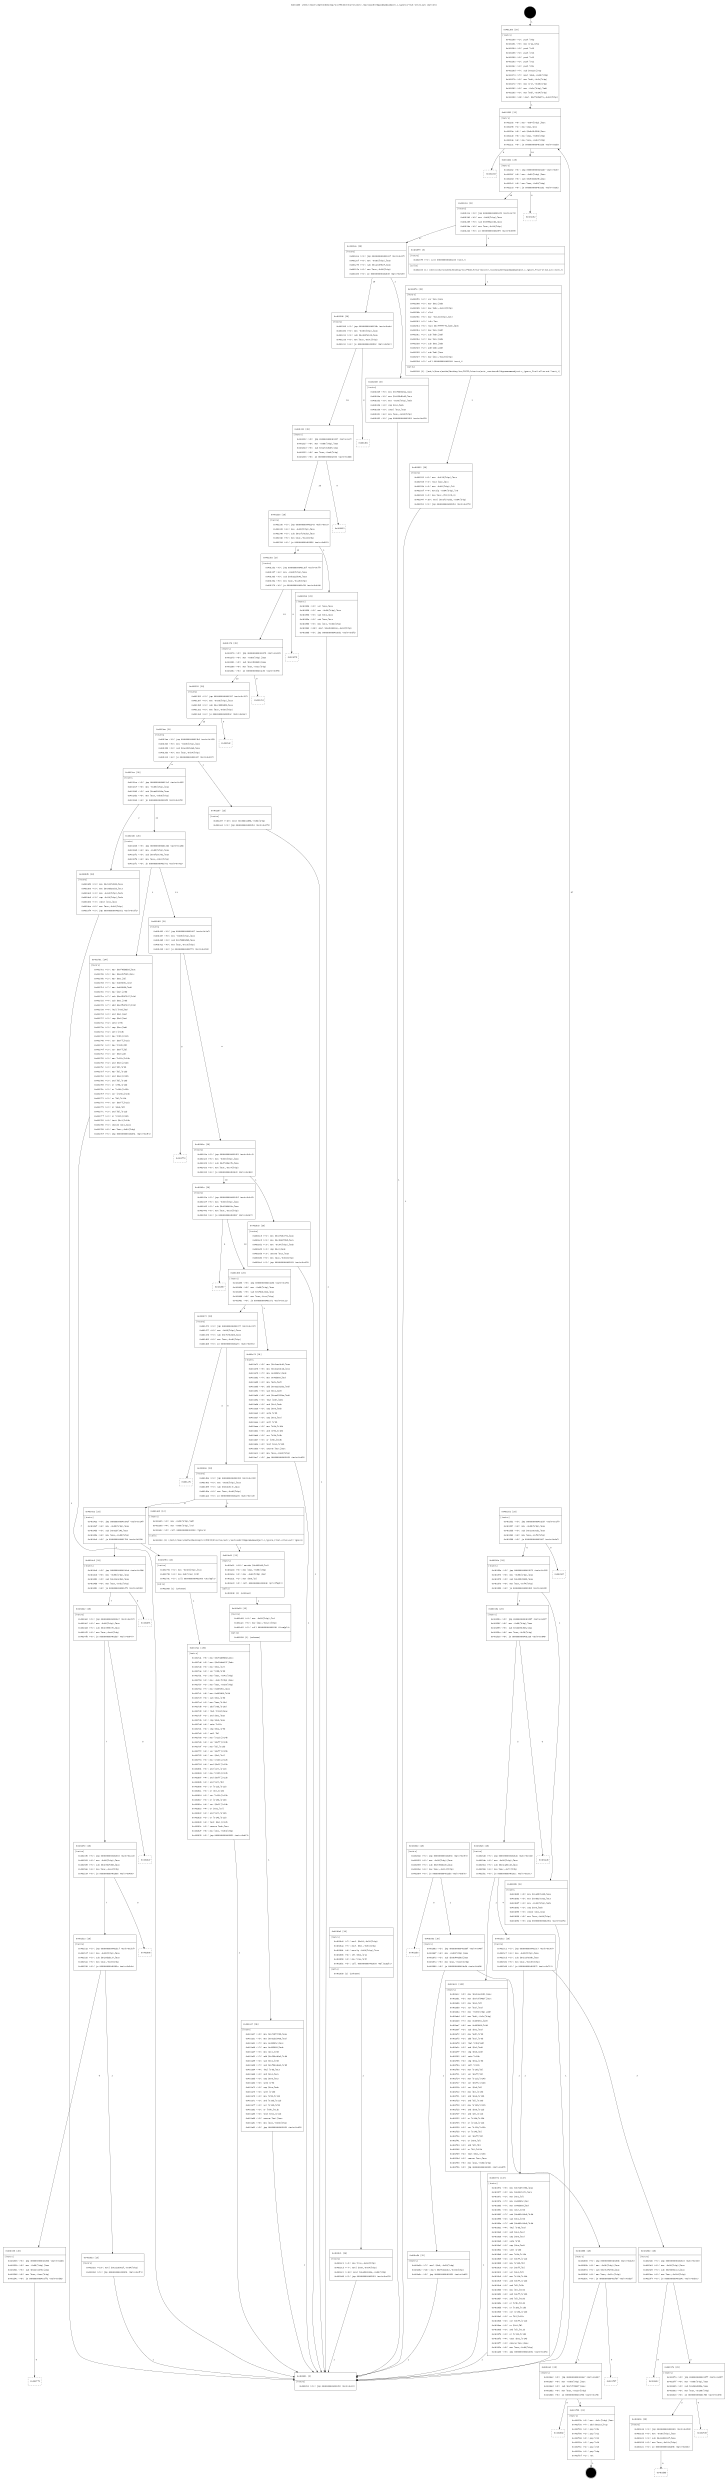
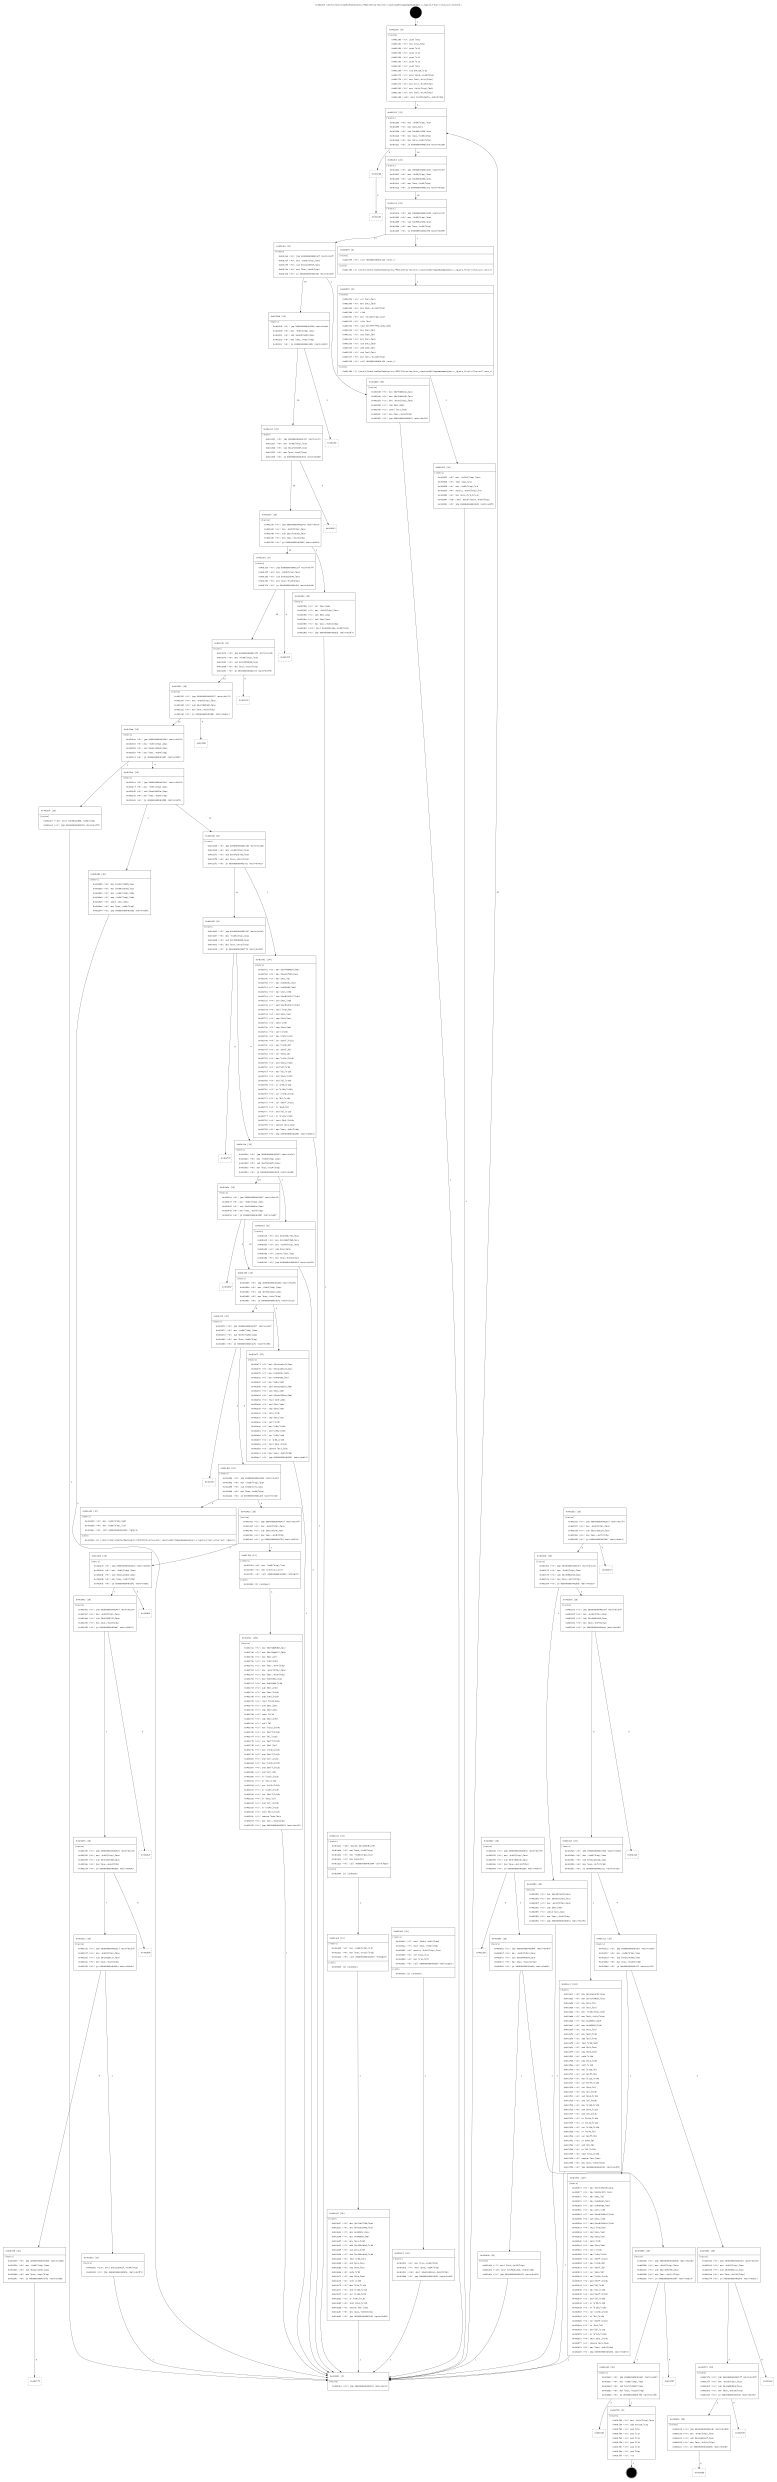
edge "0x4012b2 [28]" -> "0x401c62": now "0x401cb8" -> "0x401c62"
edge "0x401a05 [12]" -> "0x401a11 [23]": removed, label "1"
